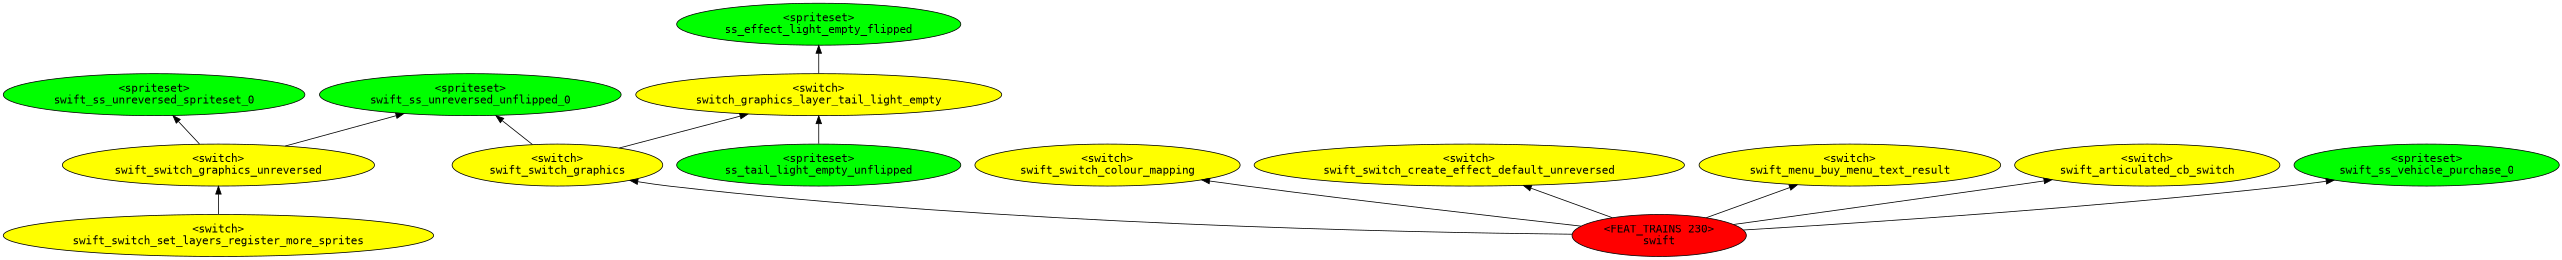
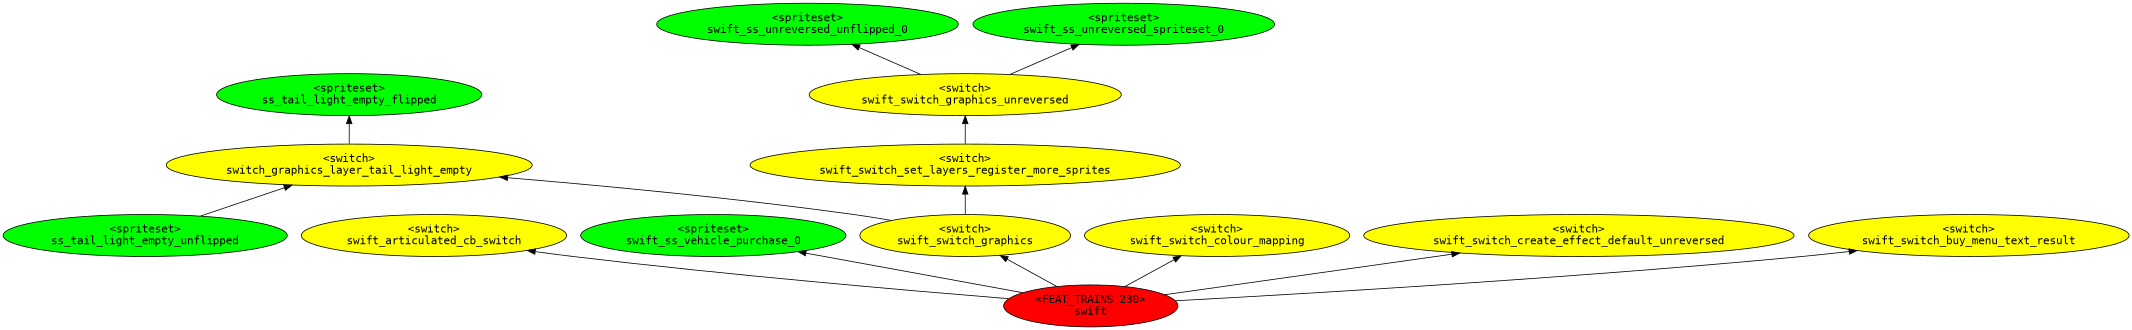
node "<spriteset> ss_effect_light_empty_flipped": label "<spriteset> ss_effect_light_empty_flipped" -> "<spriteset> ss_tail_light_empty_flipped"
edge "<switch> swift_switch_graphics" -> "<spriteset> swift_ss_unreversed_unflipped_0": now "<switch> swift_switch_graphics" -> "<switch> swift_switch_set_layers_register_more_sprites"
node "<switch> swift_menu_buy_menu_text_result": label "<switch> swift_menu_buy_menu_text_result" -> "<switch> swift_switch_buy_menu_text_result"
